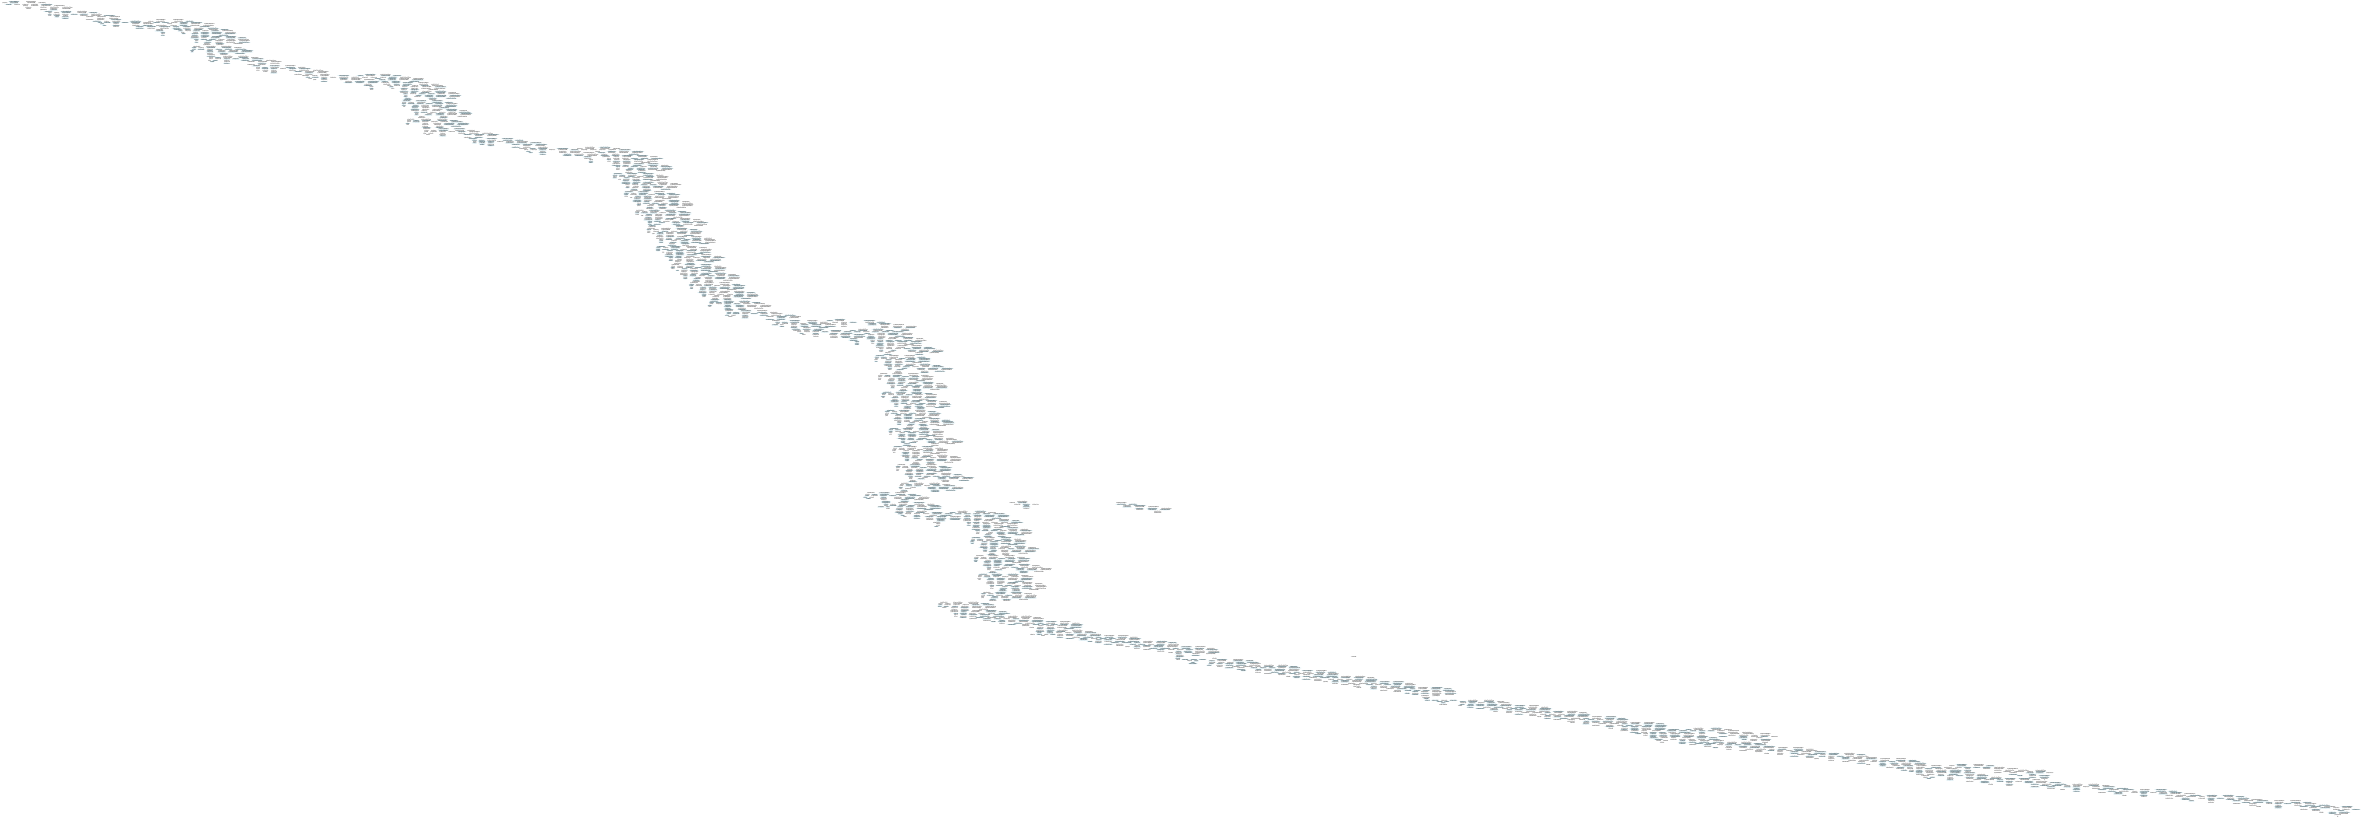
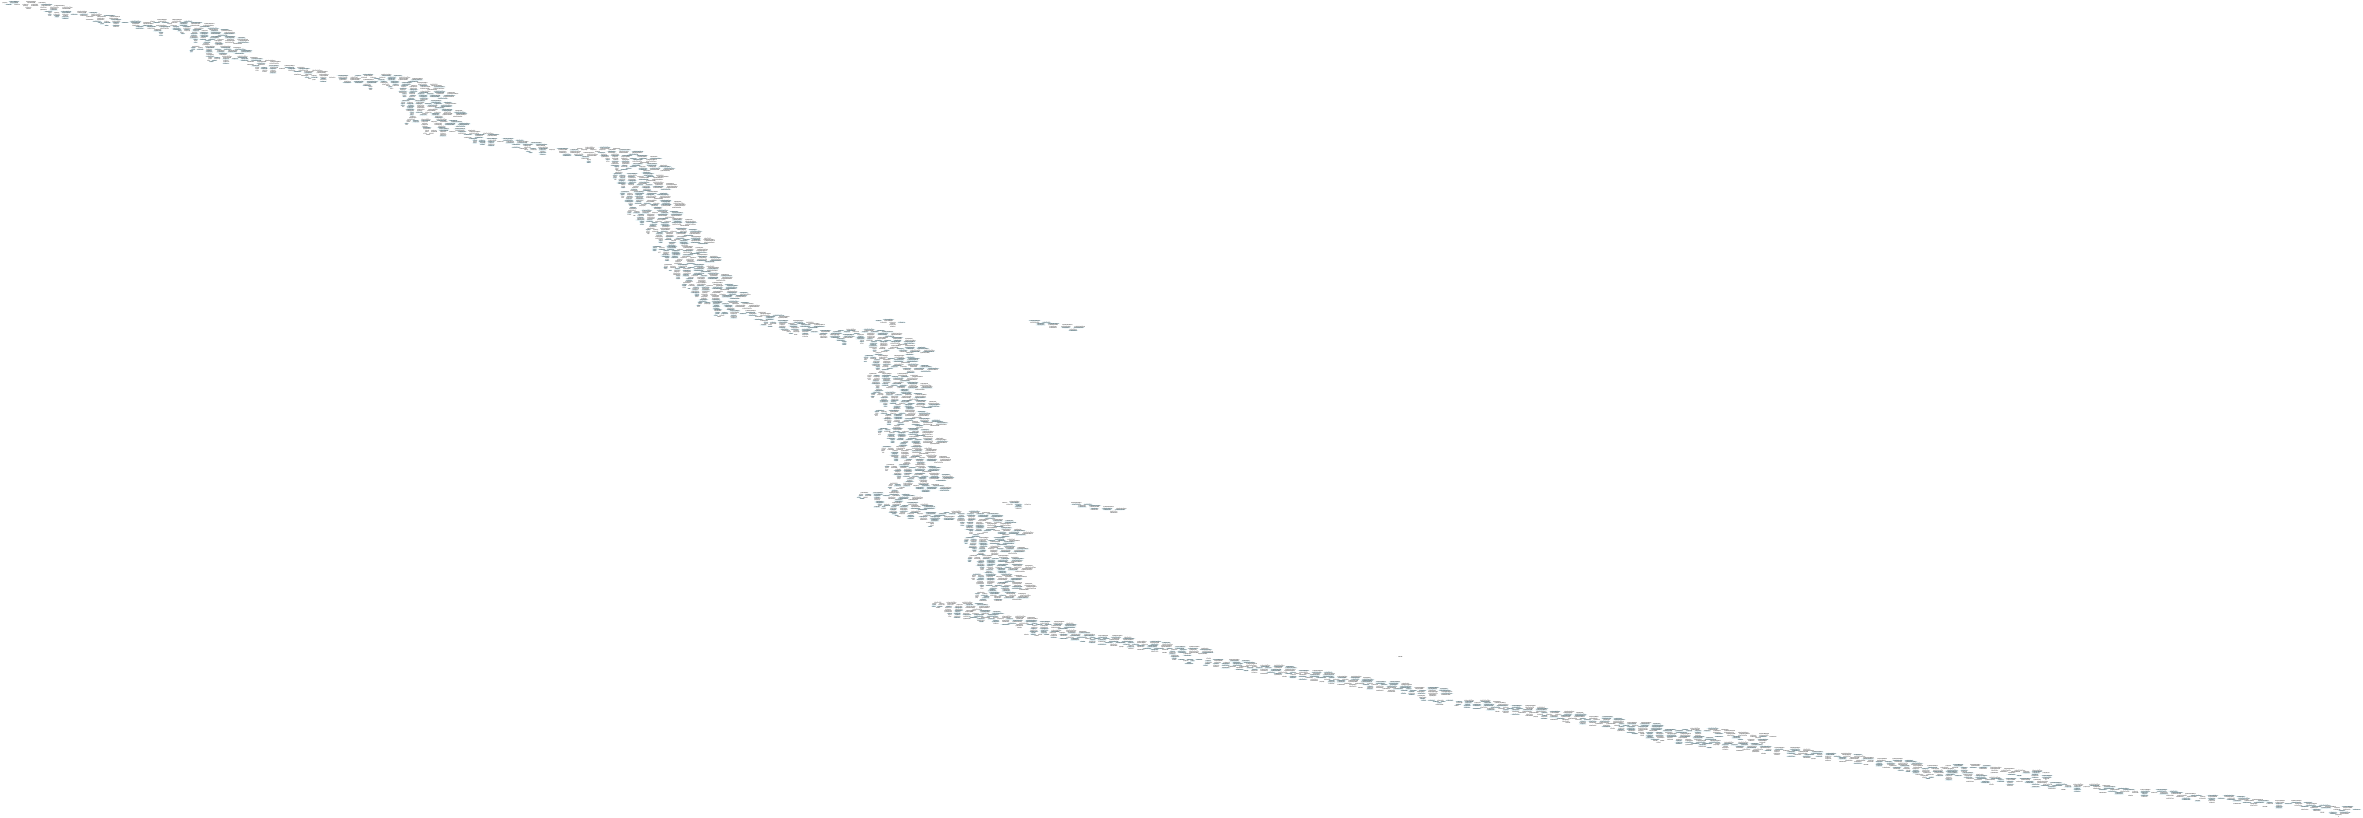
node "yolo_v4/nncf_wrapper_conv2d_24/cond/input_1": removed
